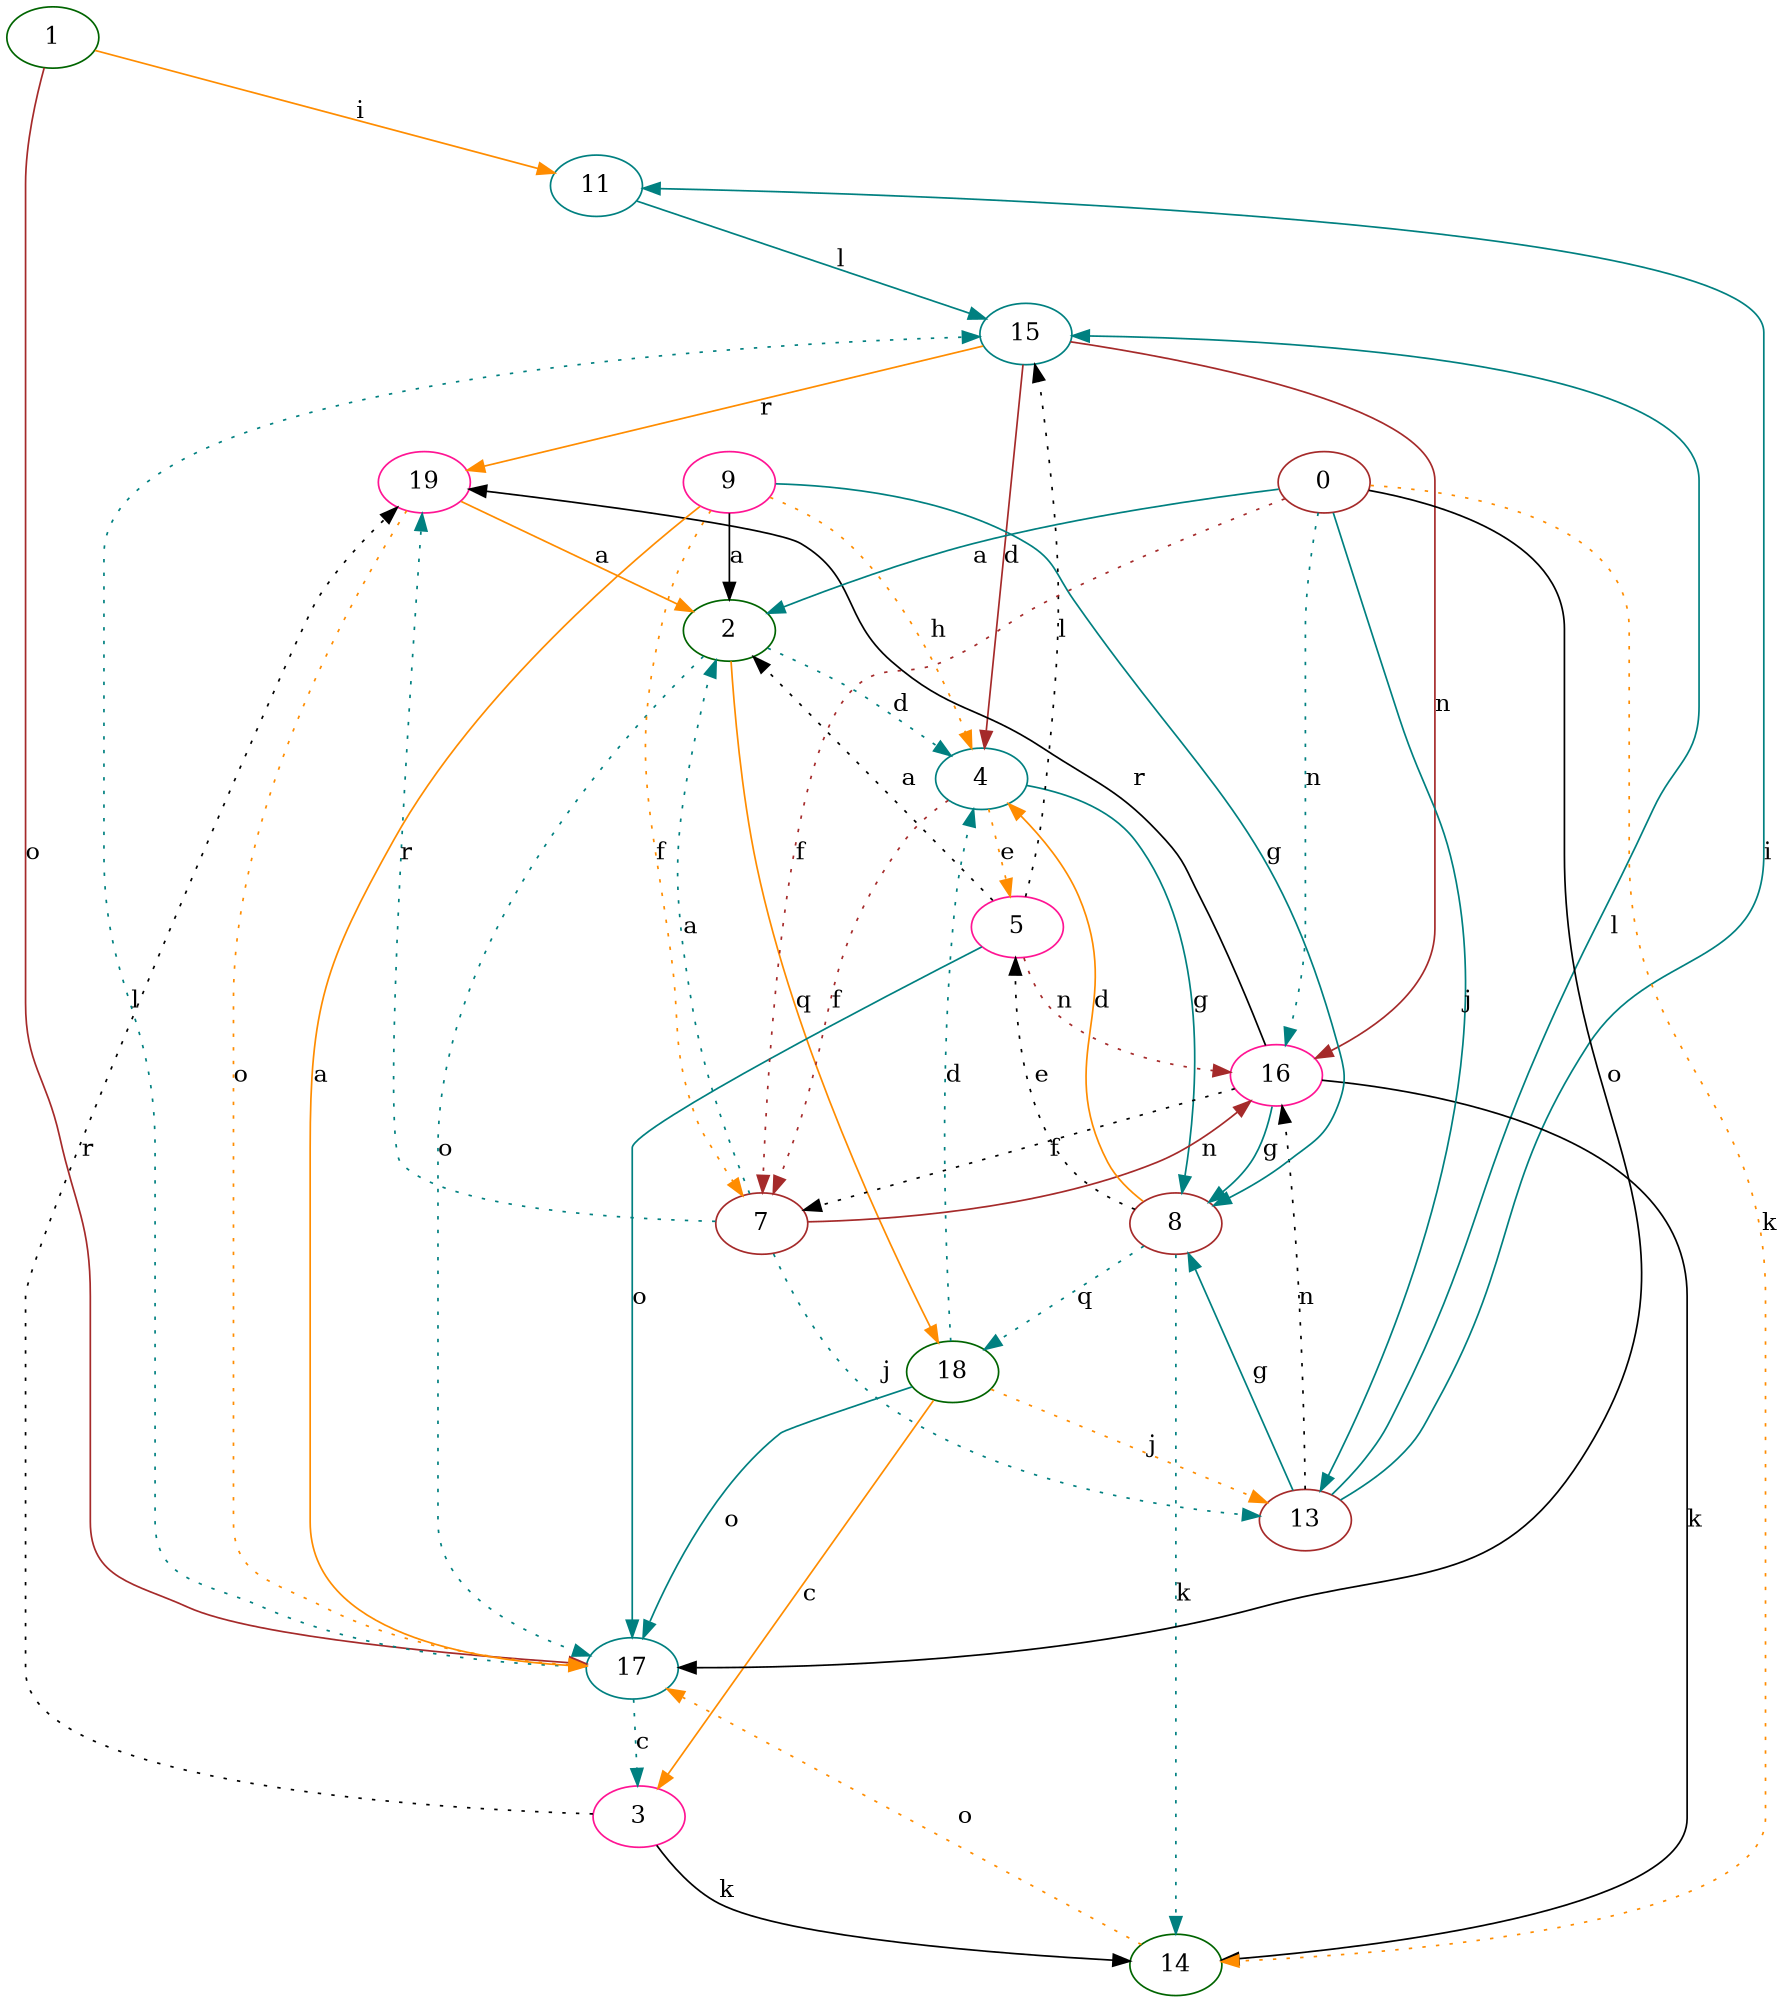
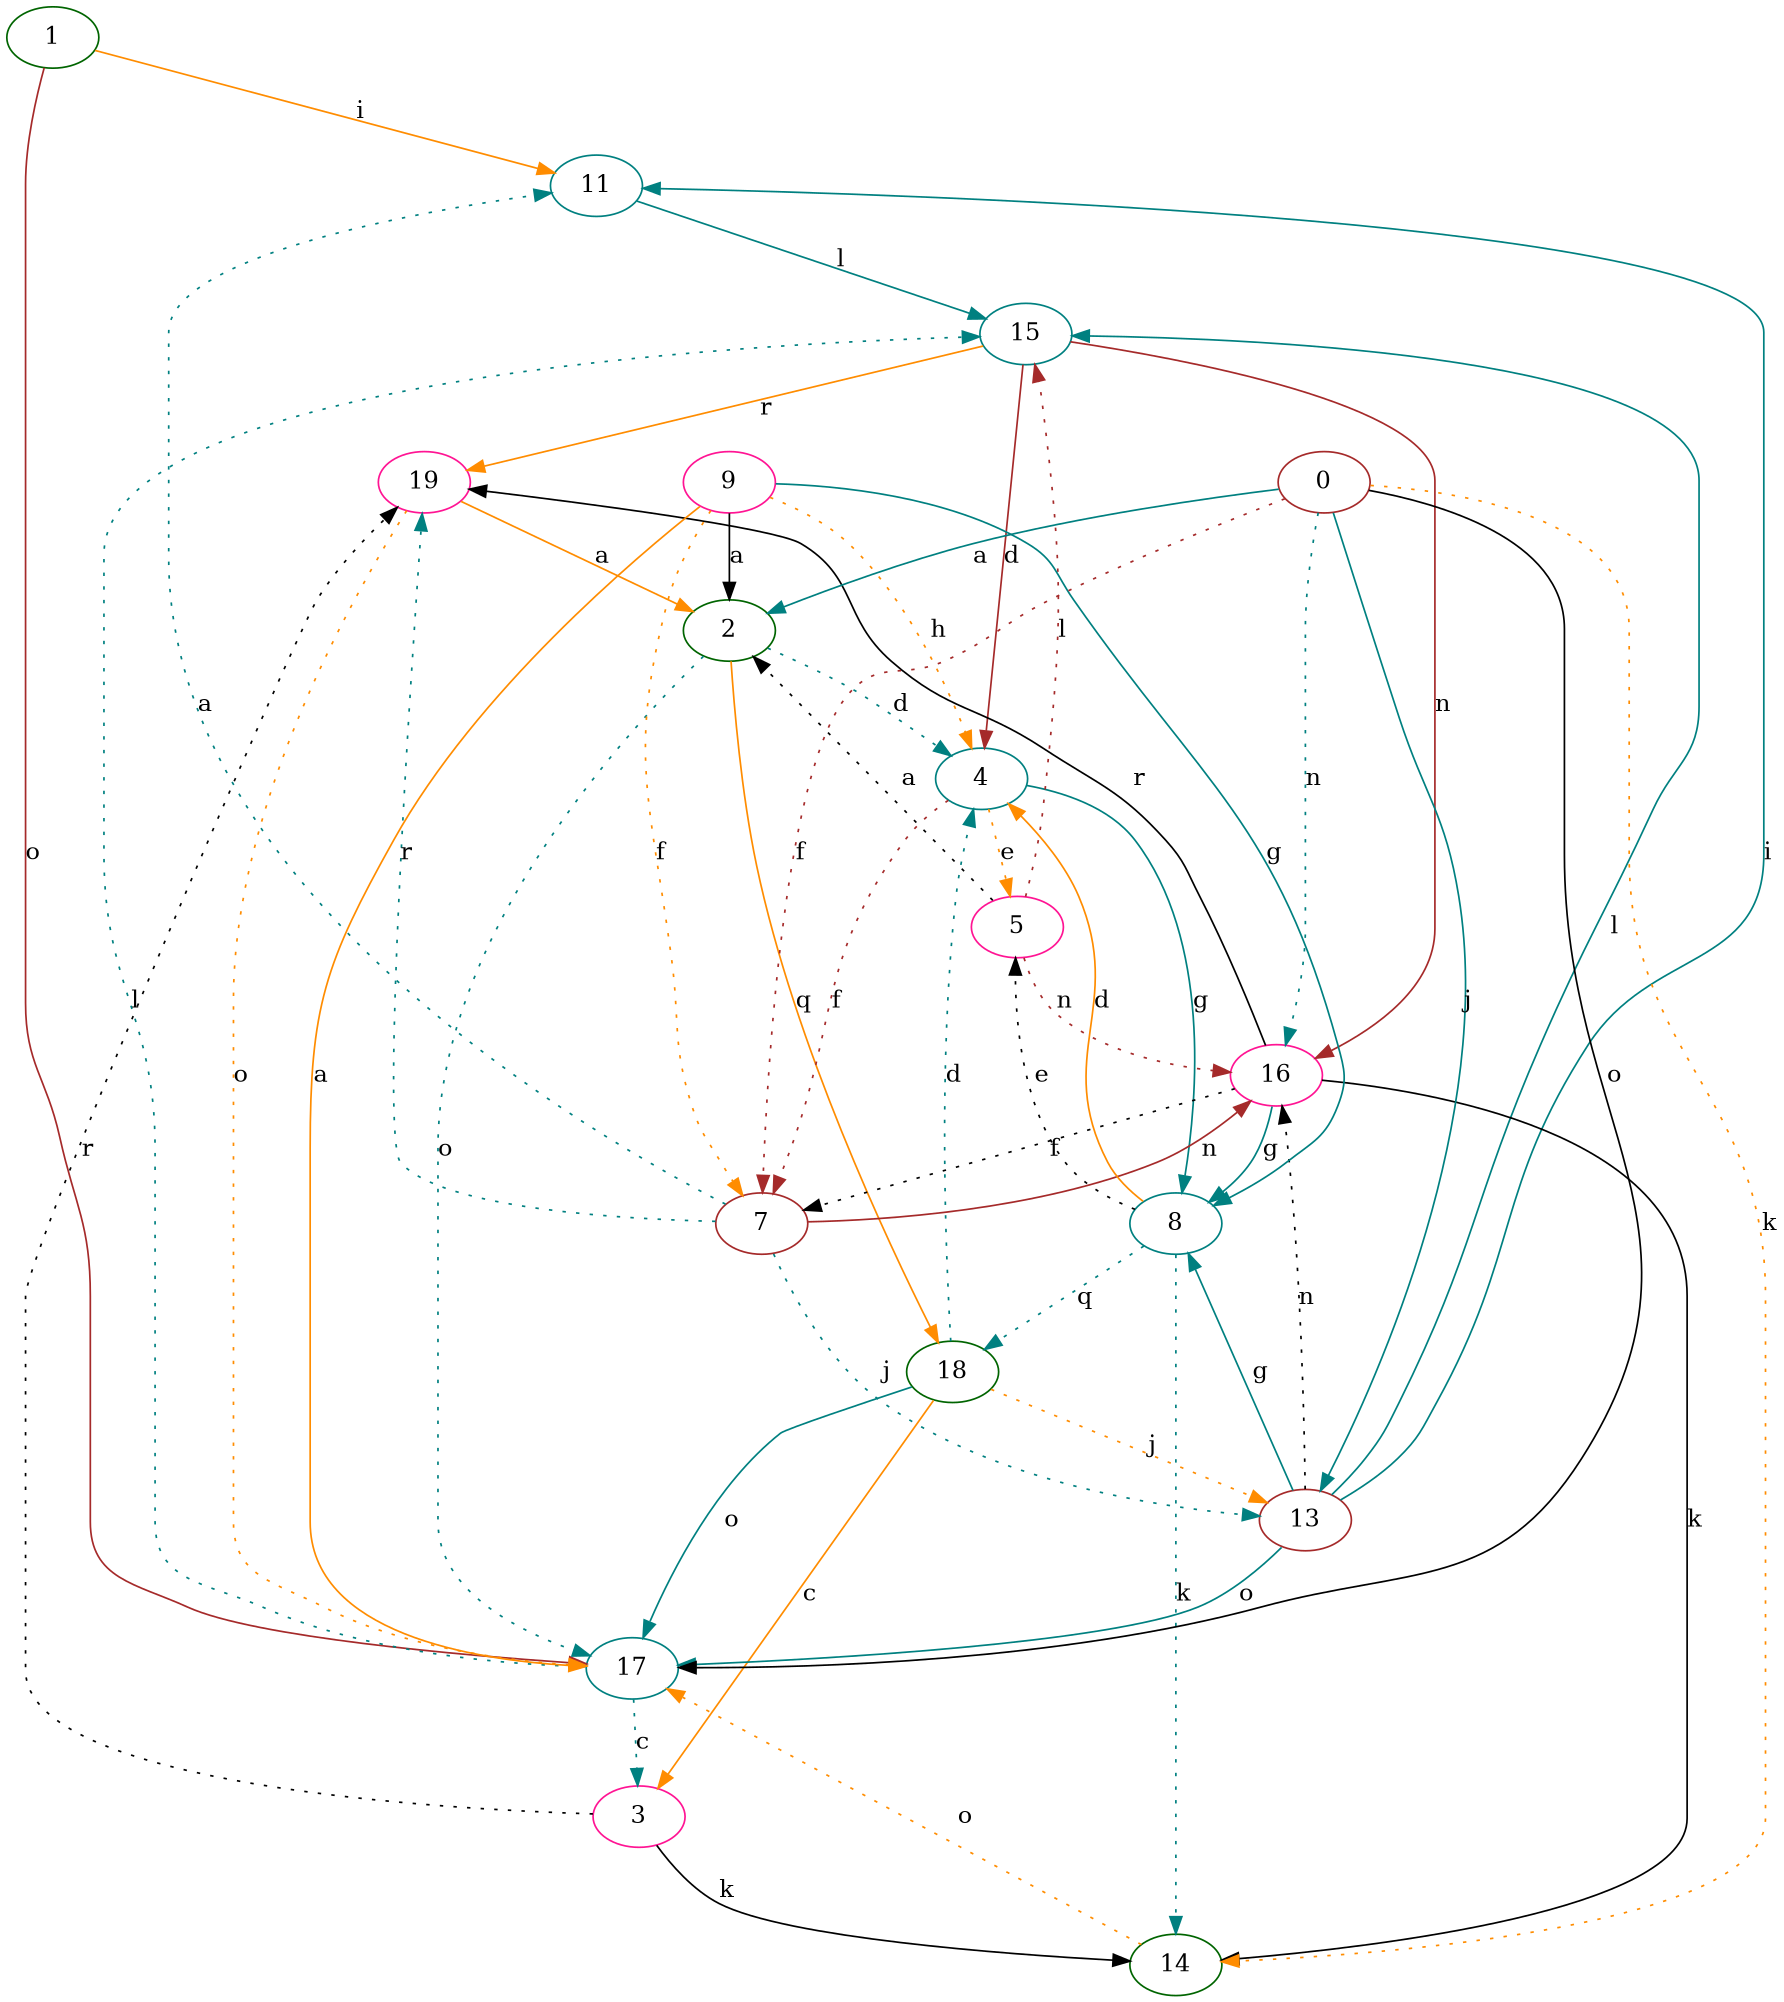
edge "5" -> "15": color black -> brown
edge "7" -> "2": now "7" -> "11"
edge "5" -> "17": now "13" -> "17"
node "8": color brown -> teal
